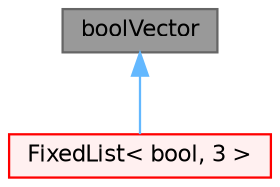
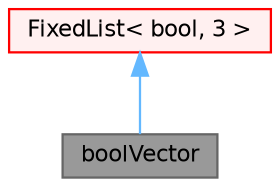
edge "FixedList< bool, 3 >" -> "boolVector": reversed
